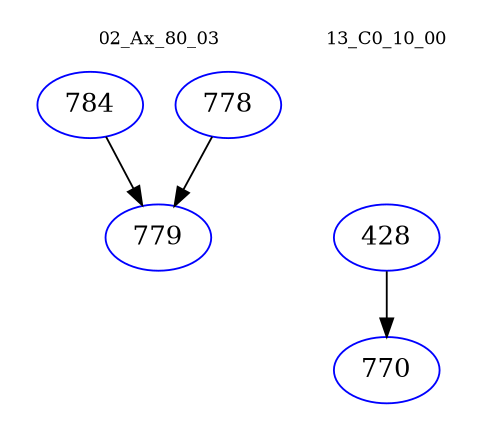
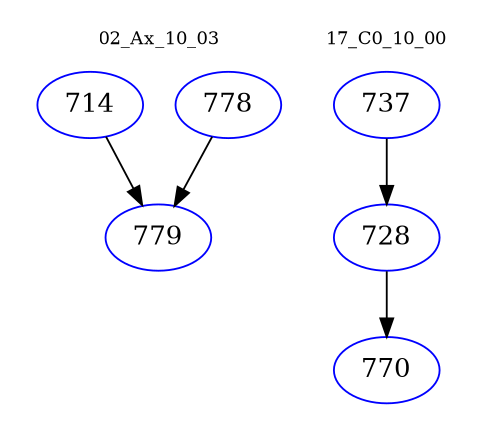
cluster "02_Ax_80_03": label "02_Ax_80_03" -> "02_Ax_10_03"
cluster "13_C0_10_00": label "13_C0_10_00" -> "17_C0_10_00"
node "784": label "784" -> "714"
node "737": added
node "428": label "428" -> "728"
